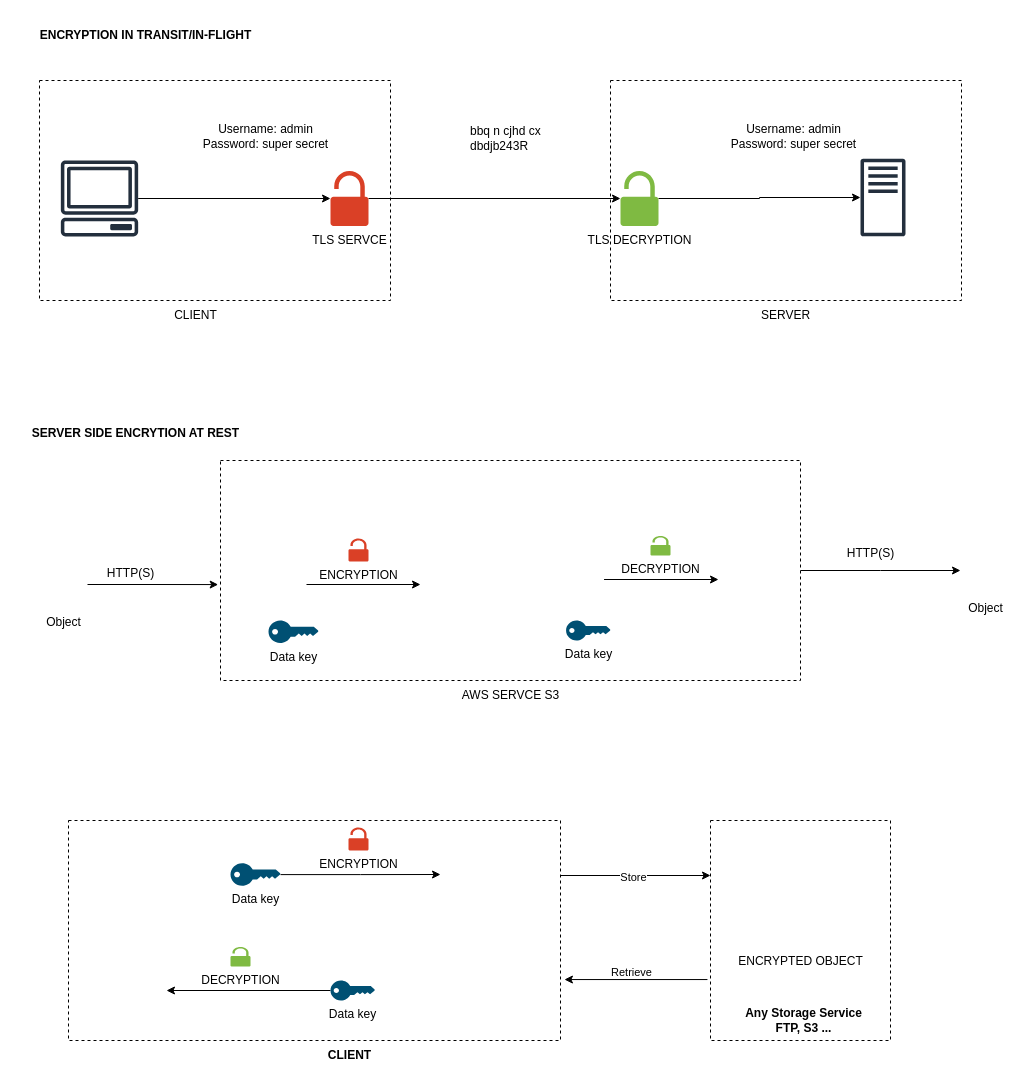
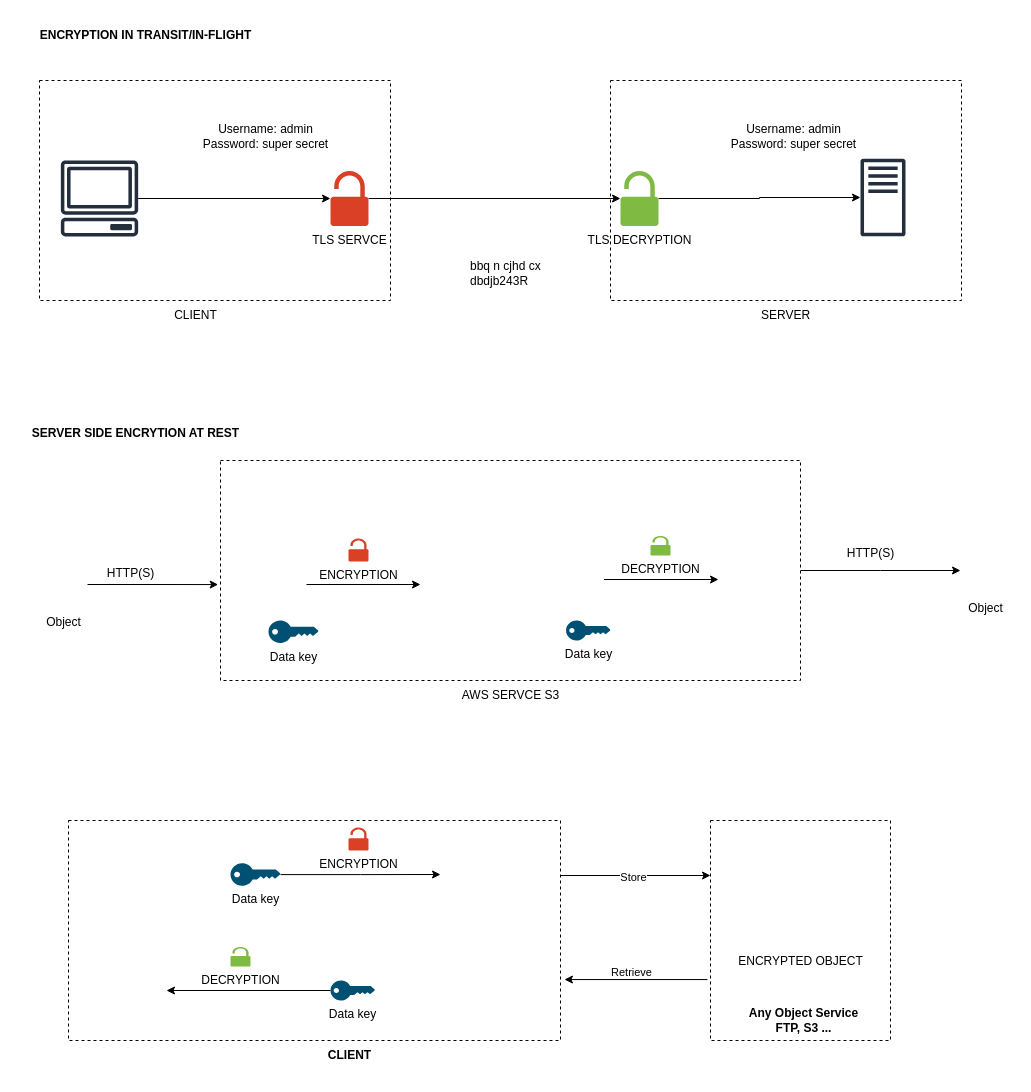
node "bbq n cjhd cx dbdjb243R": moved (514, 139) -> (514, 274)
node "Any Storage Service FTP, S3 ...": label "Any Storage Service FTP, S3 ..." -> "Any Object Service FTP, S3 ..."
